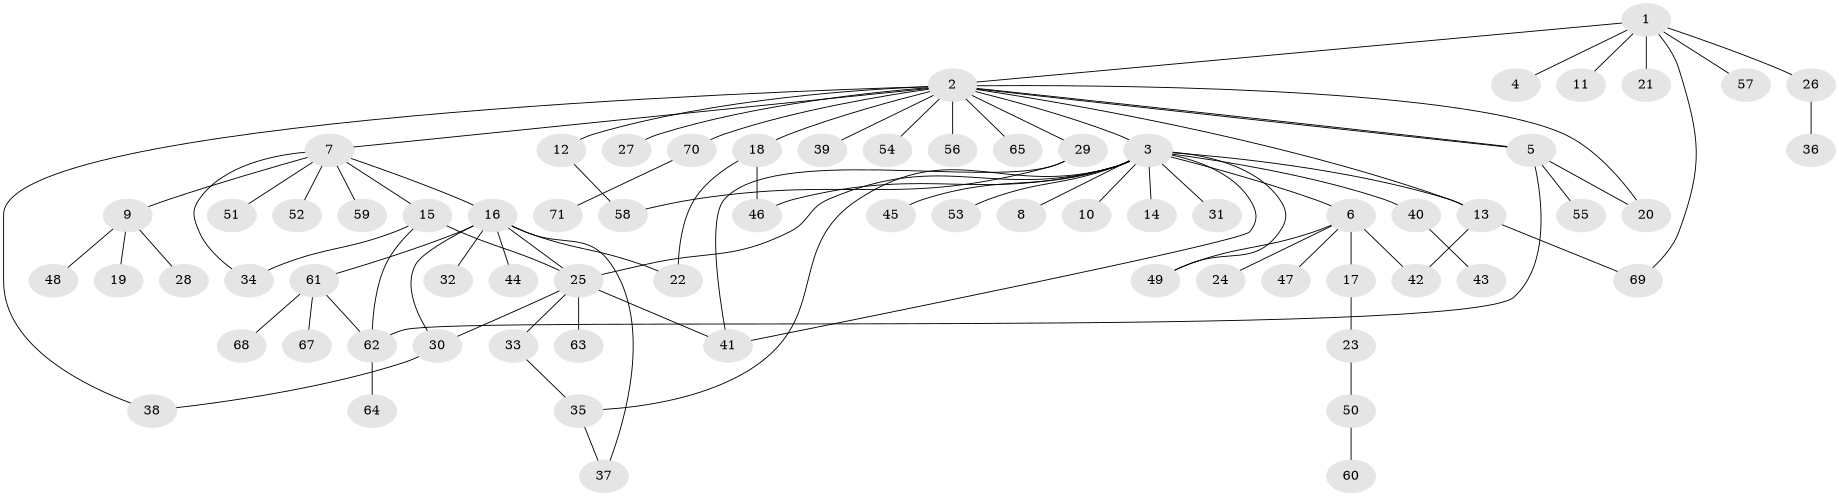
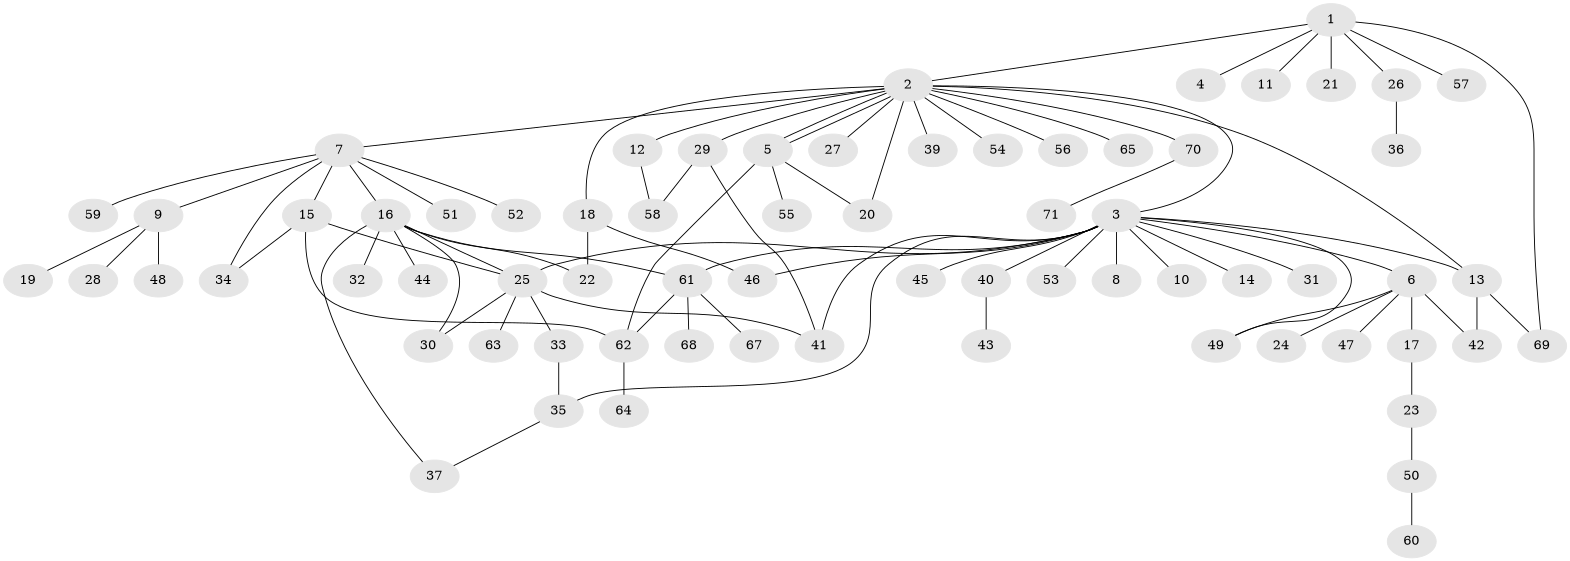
edge "3" -- "61": added
node "38": removed
